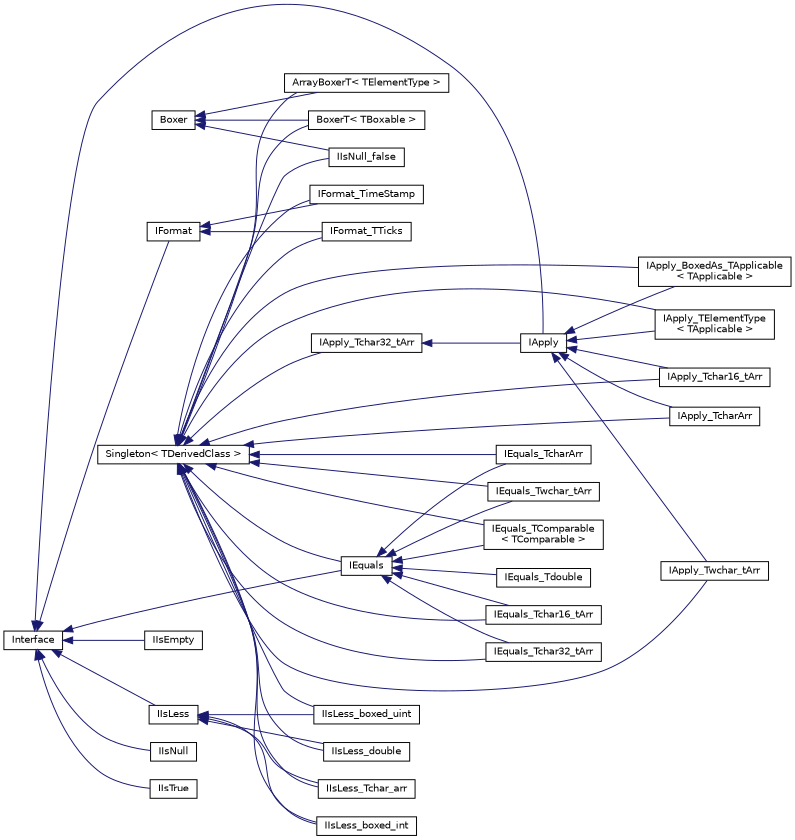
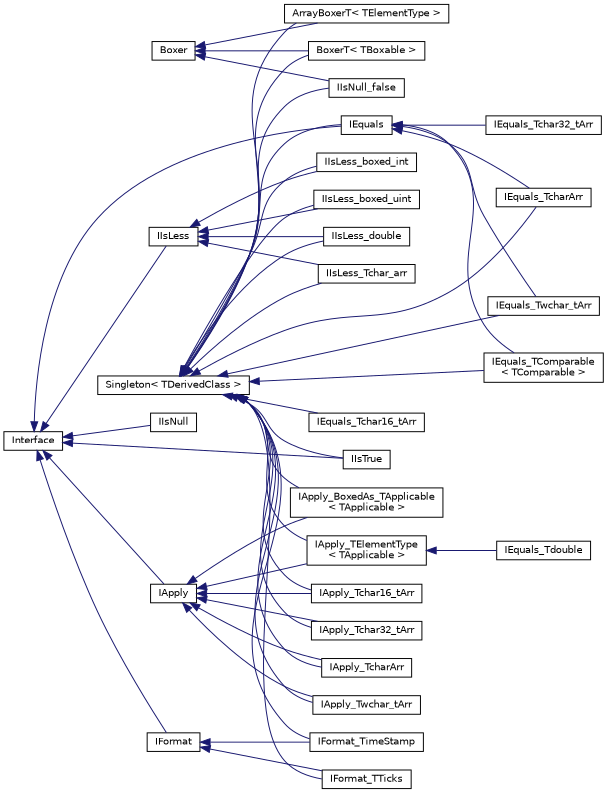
edge "IApply" -> "IApply_Tchar32_tArr": reversed
edge "IEquals_Tdouble" -> "IEquals": now "IEquals_Tdouble" -> "IApply_TElementType < TApplicable >"
edge "IEquals_Tchar16_tArr" -> "IEquals": removed
edge "IEquals_Tchar32_tArr" -> "Singleton< TDerivedClass >": now "IIsTrue" -> "Singleton< TDerivedClass >"
node "IIsEmpty": removed
